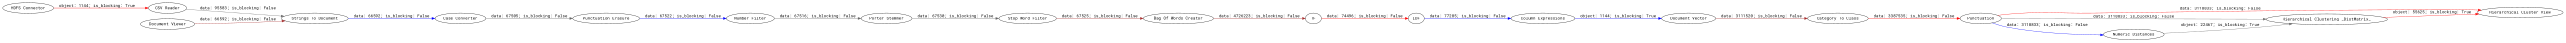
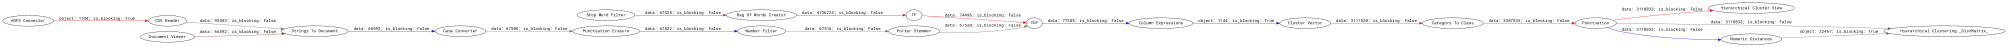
edge "Hierarchical Clustering _DistMatrix_" -> "Hierarchical Cluster View": removed, label "object: 55625; is_blocking: True"
edge "Porter Stemmer" -> "Stop Word Filter": now "Porter Stemmer" -> "IDF"
node "Document Vector": label "Document Vector" -> "Cluster Vector"
